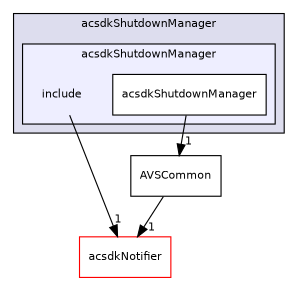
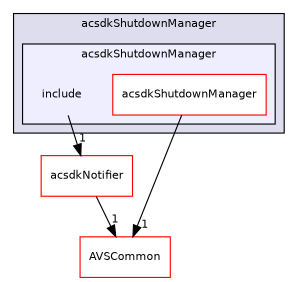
node "acsdkShutdownManager": color black -> red
node "AVSCommon": color black -> red
edge "AVSCommon" -> "acsdkNotifier": reversed
